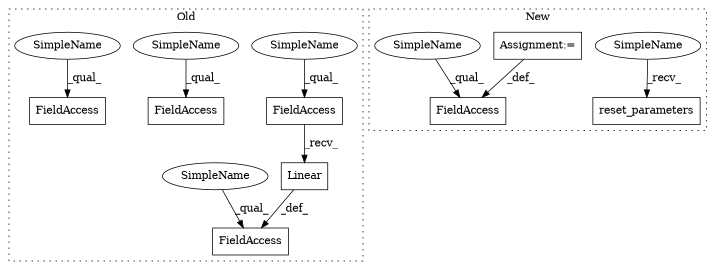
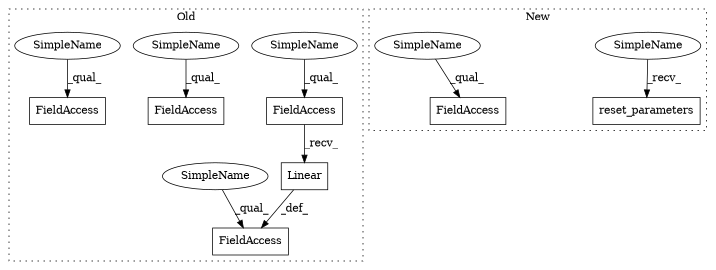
node "Assignment:=": removed
